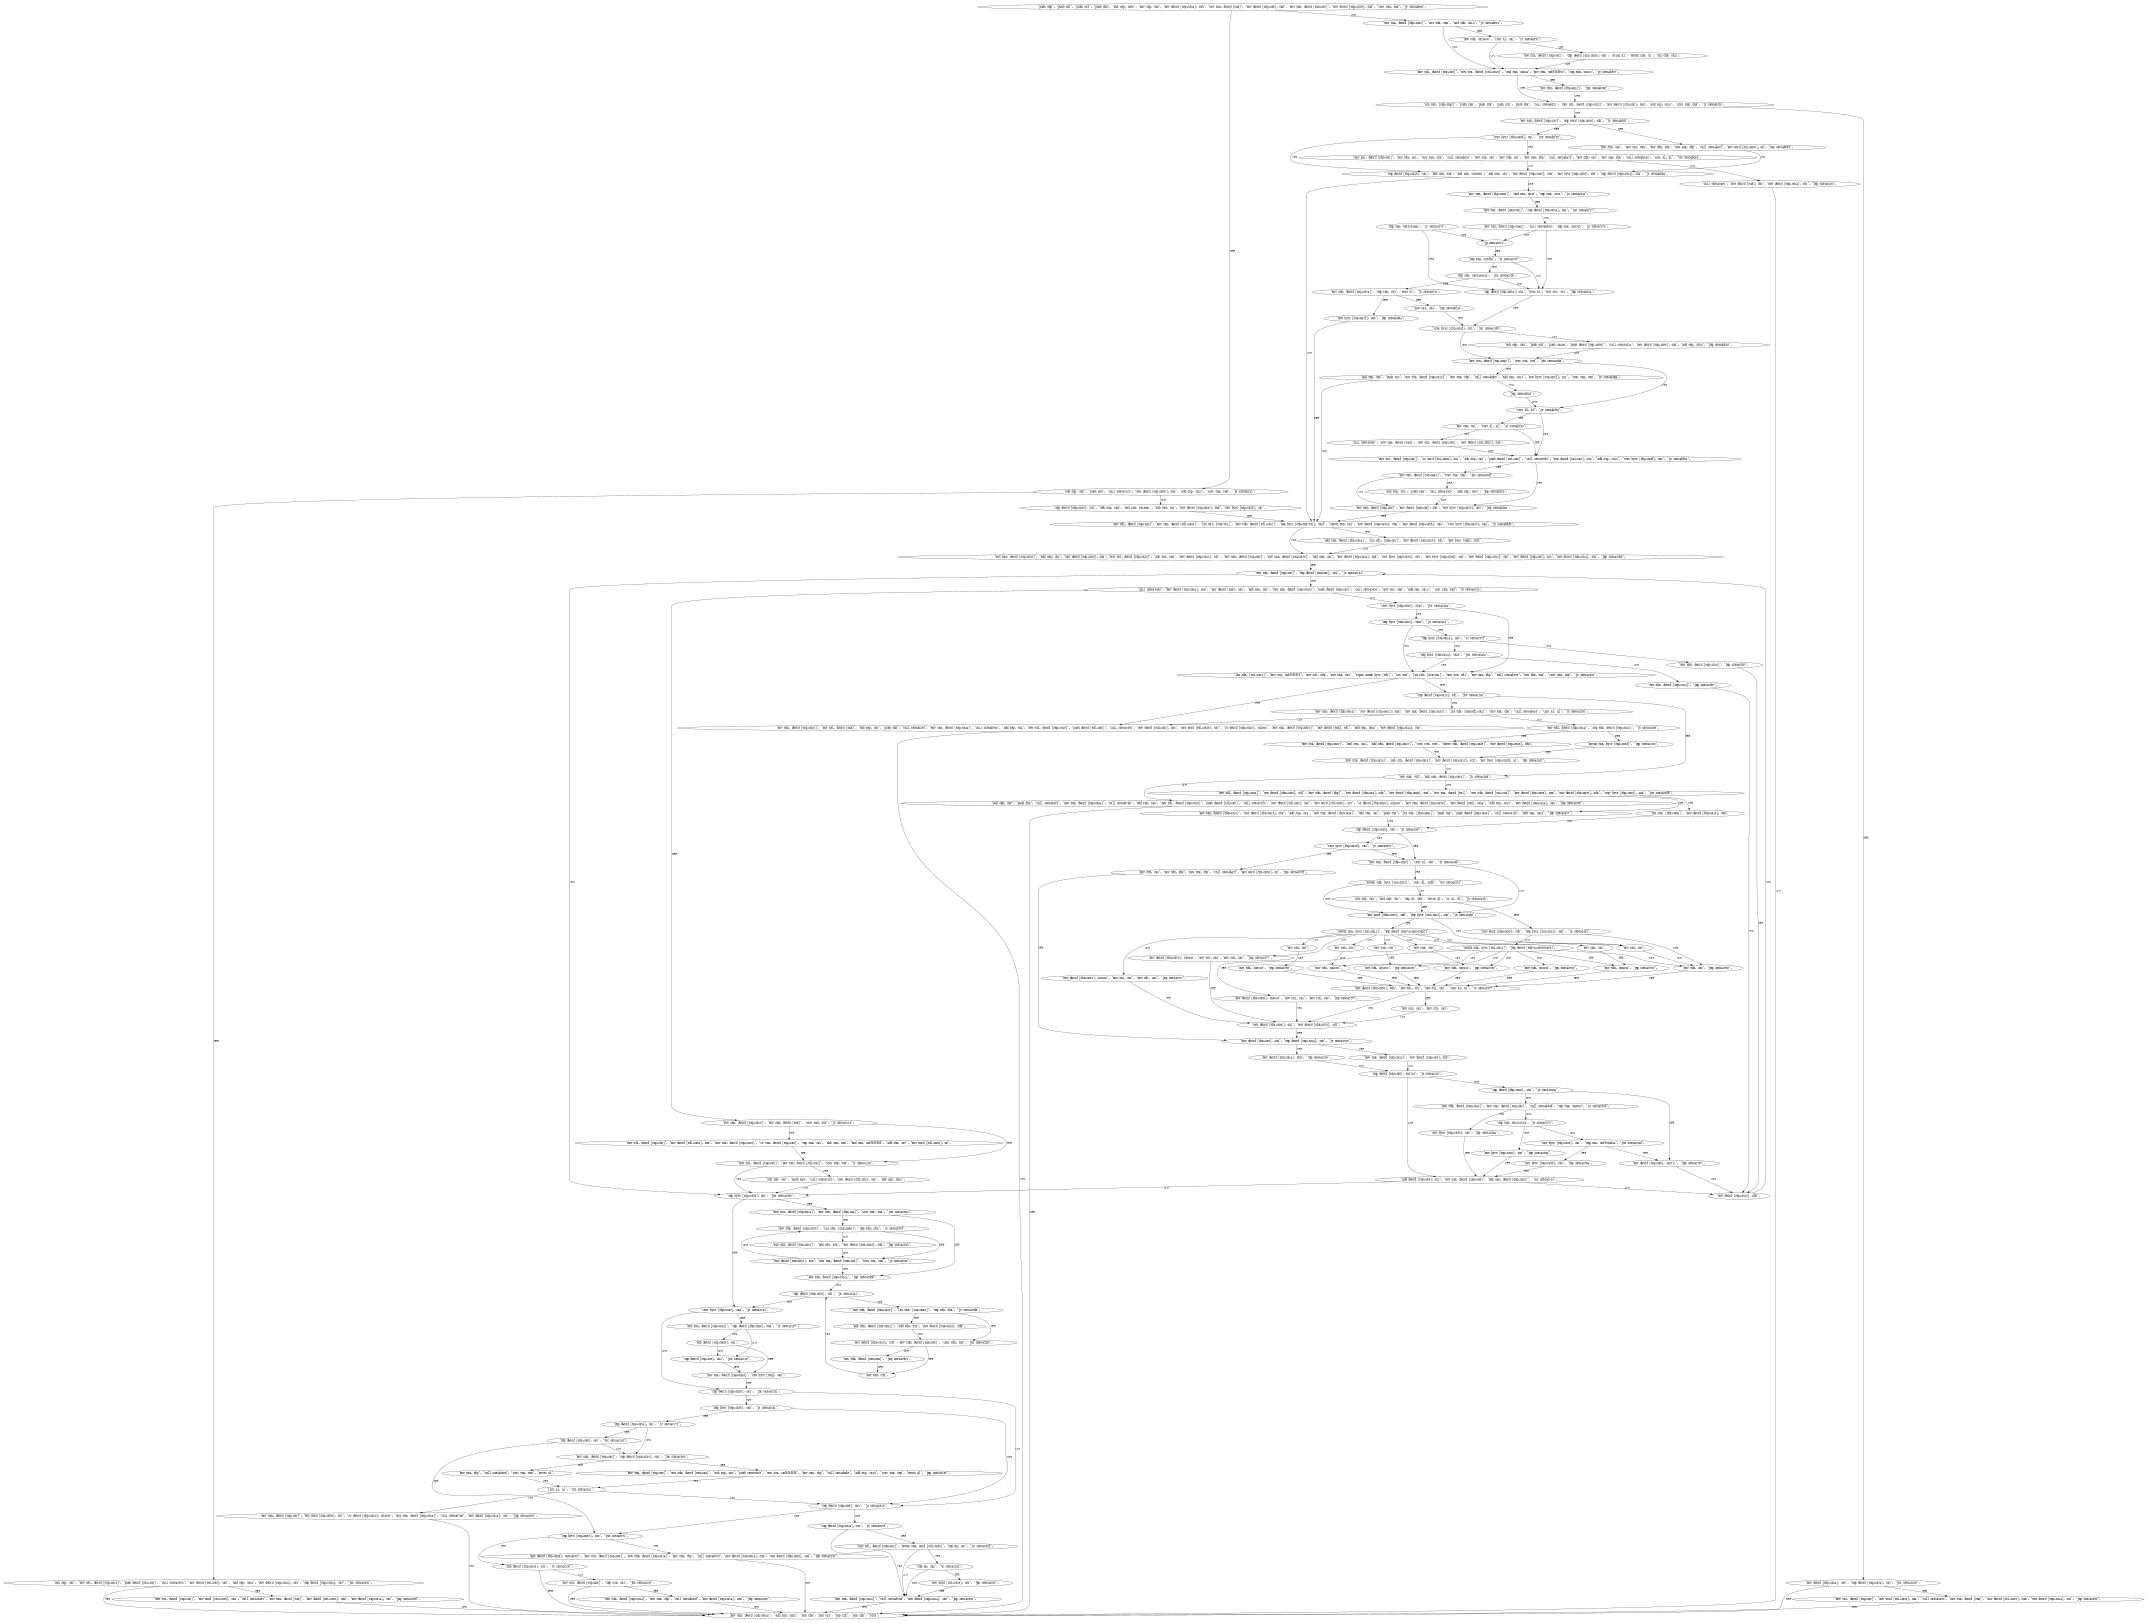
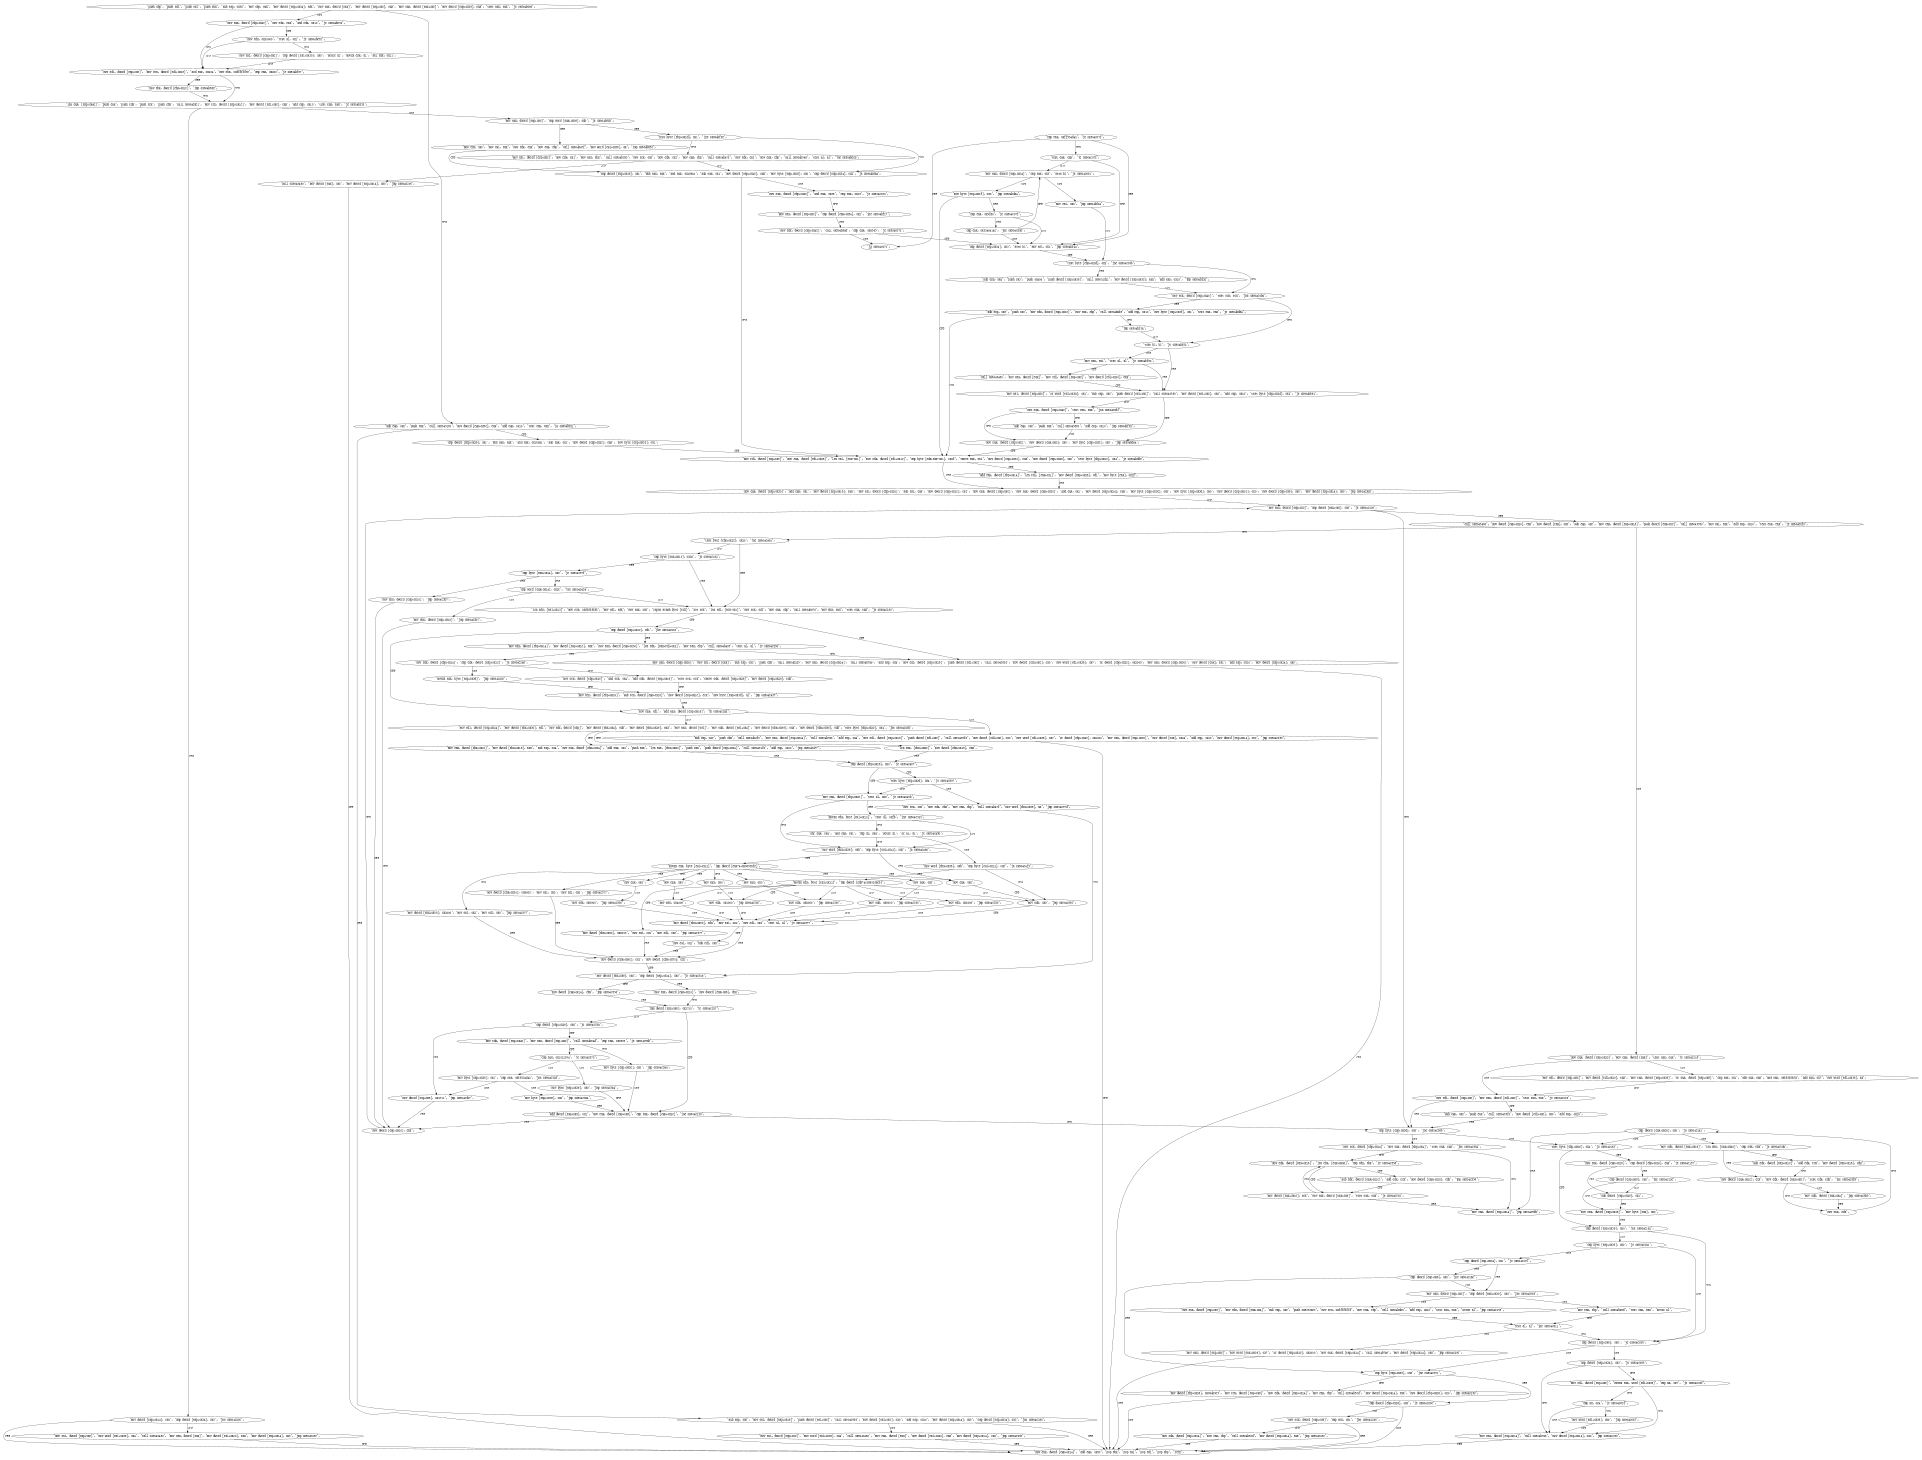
node "'test eax, eax', 'je 0x804c07f',": added
edge "'jg 0x804c071'," -> "'cmp eax, 0x9fa0', 'je 0x804c07f',": now "'mov byte [esp+0x3f], 0x0', 'jmp 0x804bda4'," -> "'cmp eax, 0x9fa0', 'je 0x804c07f',"
node "'mov esi, 0x1', 'mov edi, 0x0',": label "'mov esi, 0x1', 'mov edi, 0x0'," -> "'mov esi, 0x1', 'bda edi, 0x0',"
edge "'mov eax, dword [esp+0x14]', 'jmp 0x804c5bb'," -> "'cmp dword [eax+0x30], 0x0', 'js 0x804c141',": reversed
edge "'sub dword [esp+0x28], 0x1'," -> "'cmp dword [esp+0x8], 0x0', 'jne 0x804c15c',": reversed
